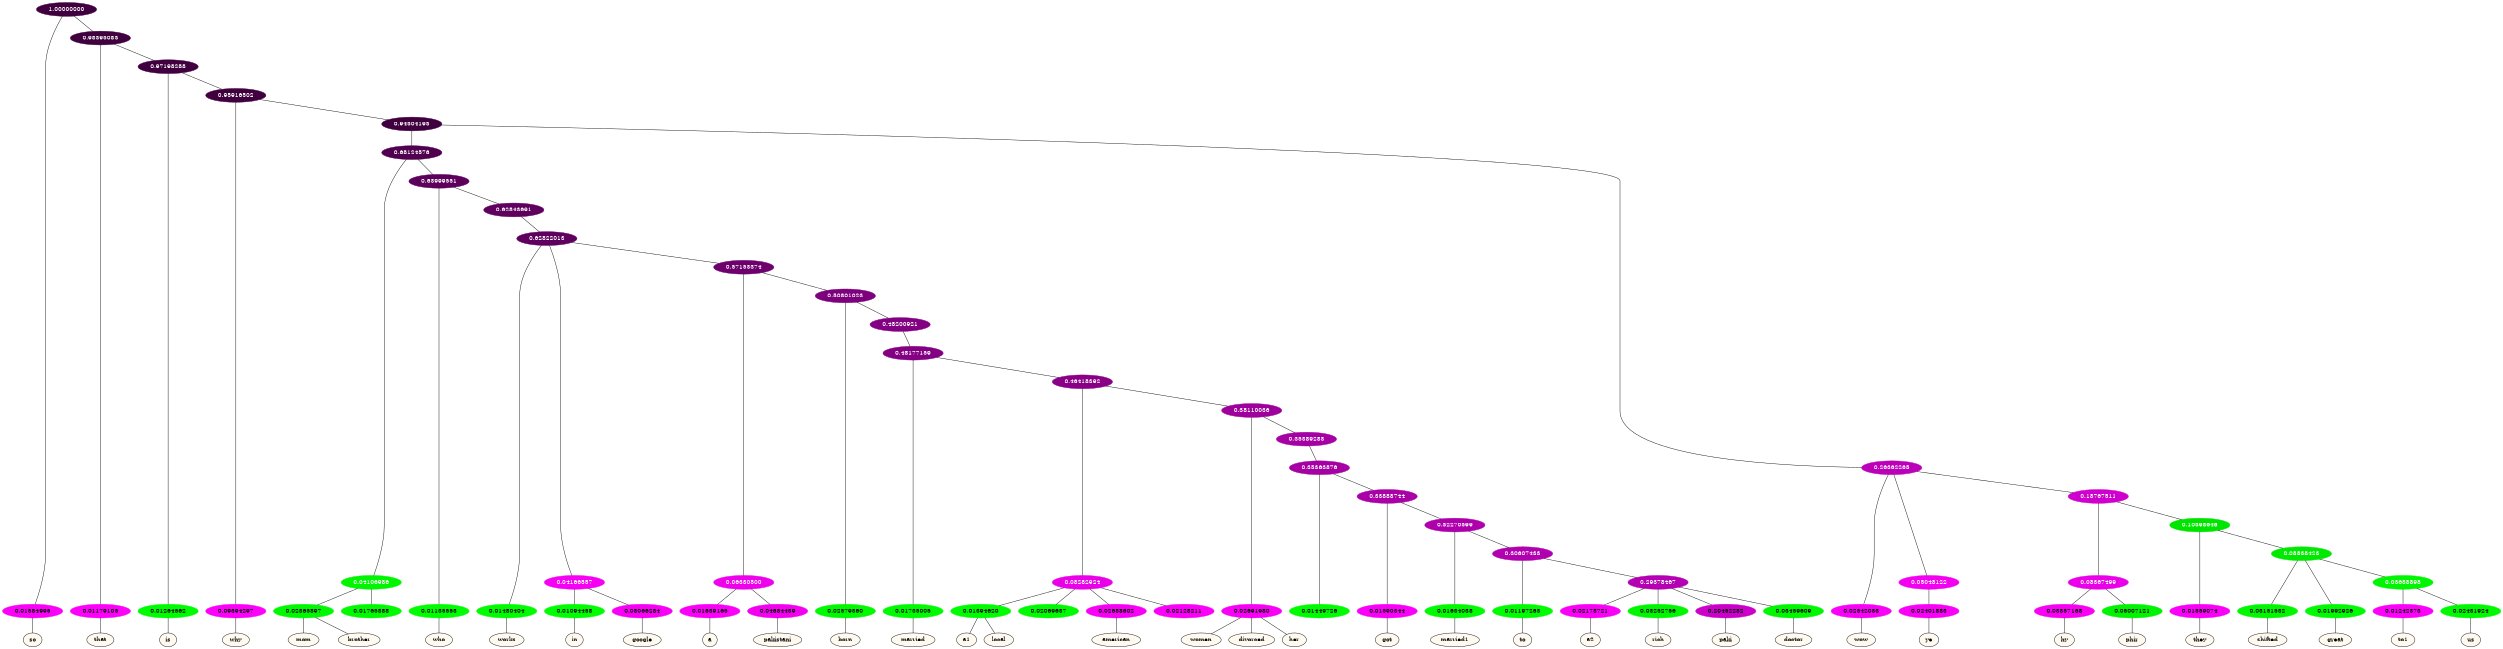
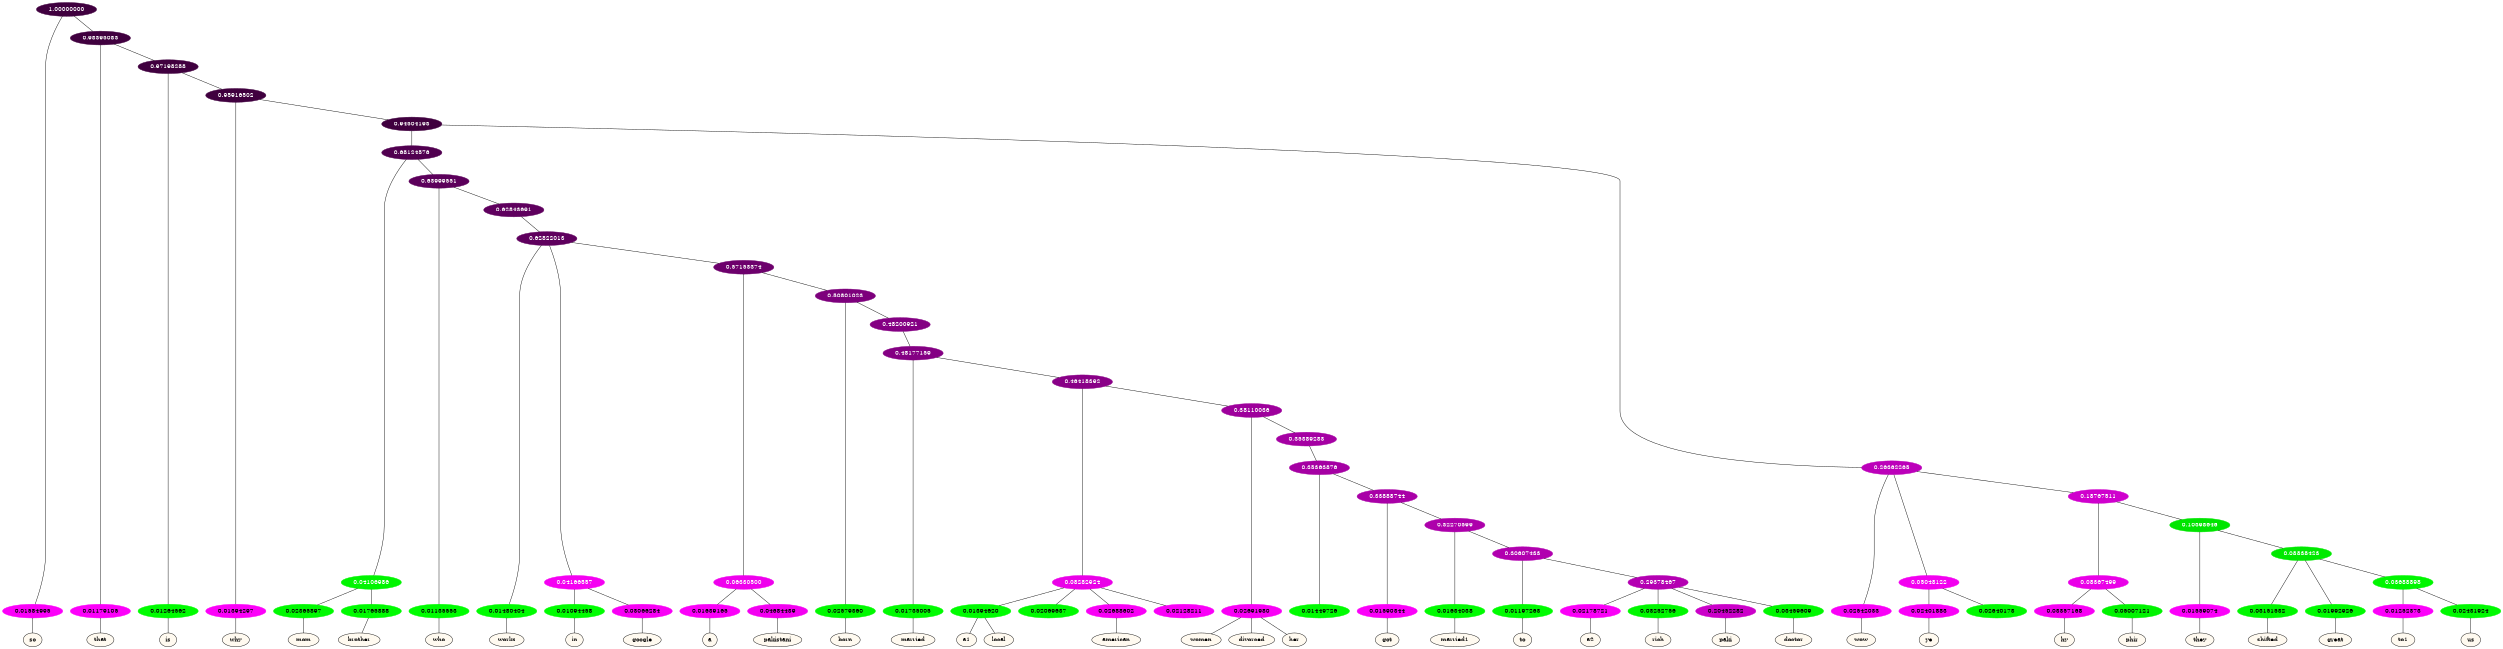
node "0.09394297": label "0.09394297" -> "0.01394297"
node "0.02640173": added
node "0.01242373": label "0.01242373" -> "0.01252373"
edge "0.02365897" -- "brother": now "0.01765888" -- "brother"
